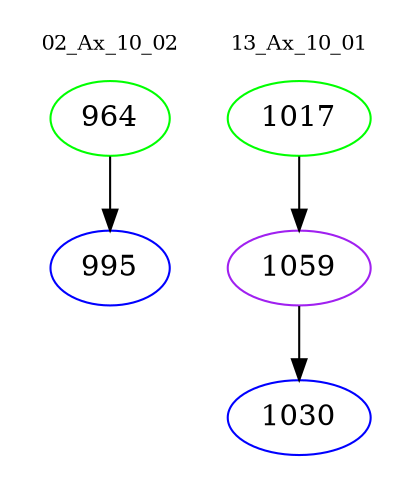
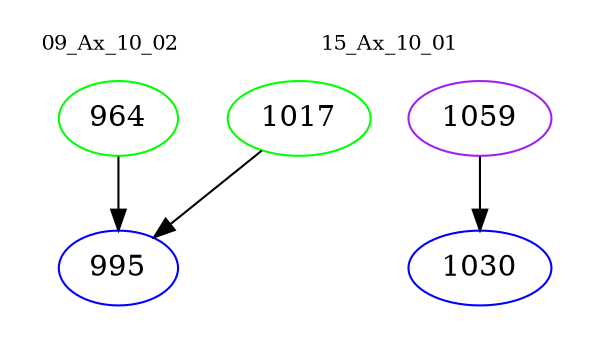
cluster "02_Ax_10_02": label "02_Ax_10_02" -> "09_Ax_10_02"
cluster "13_Ax_10_01": label "13_Ax_10_01" -> "15_Ax_10_01"
edge "1017" -> "1059": now "1017" -> "995"
